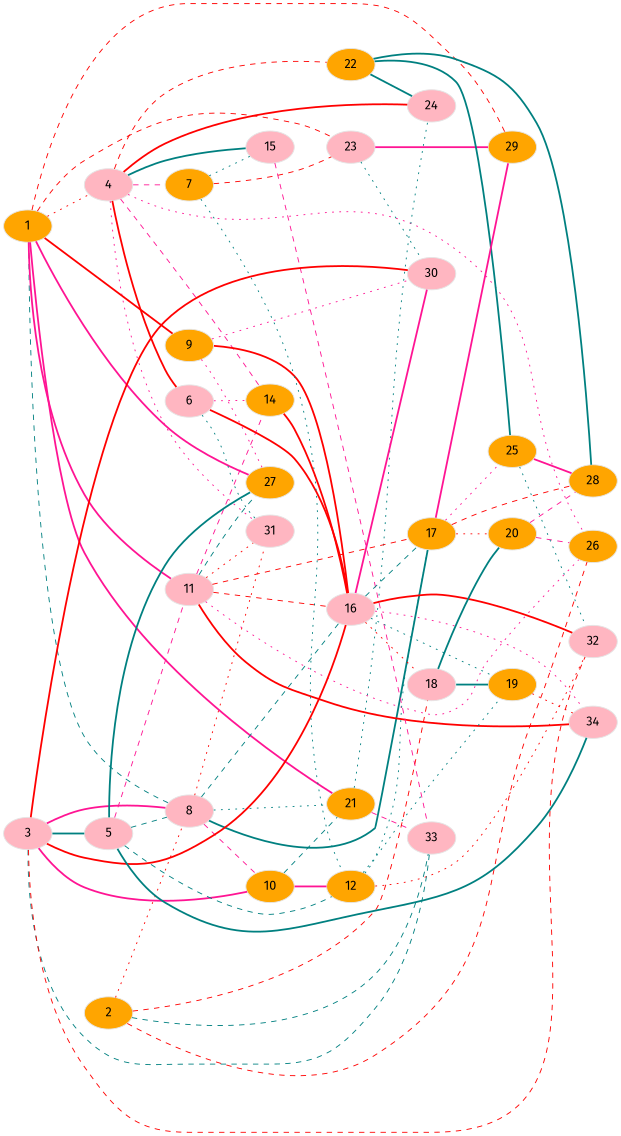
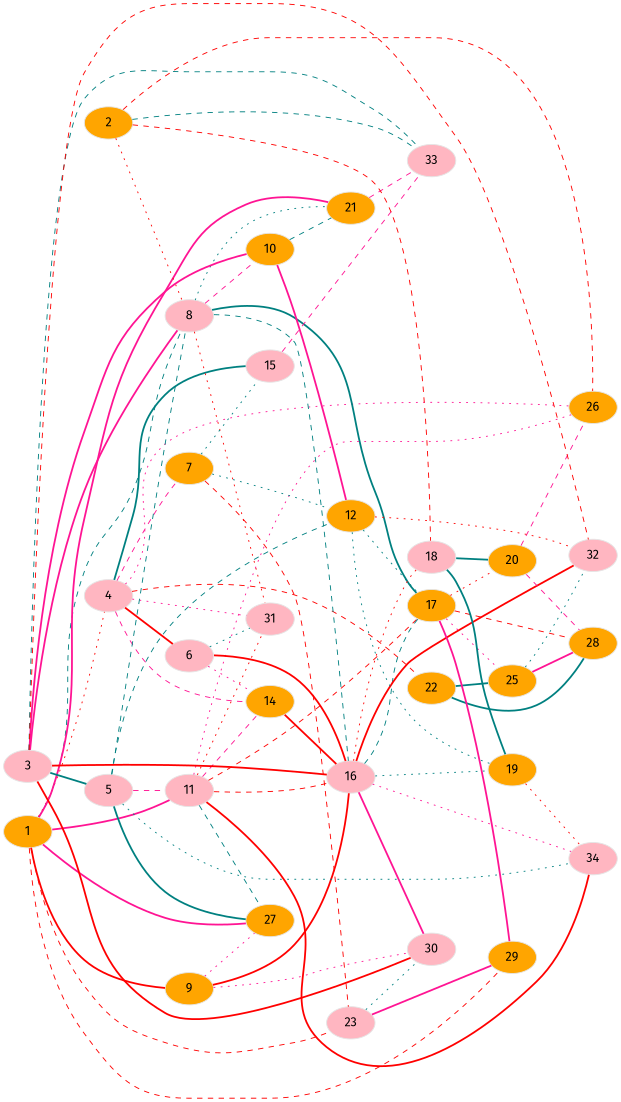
node "24": removed
edge "34" -- "5": style bold -> dotted
